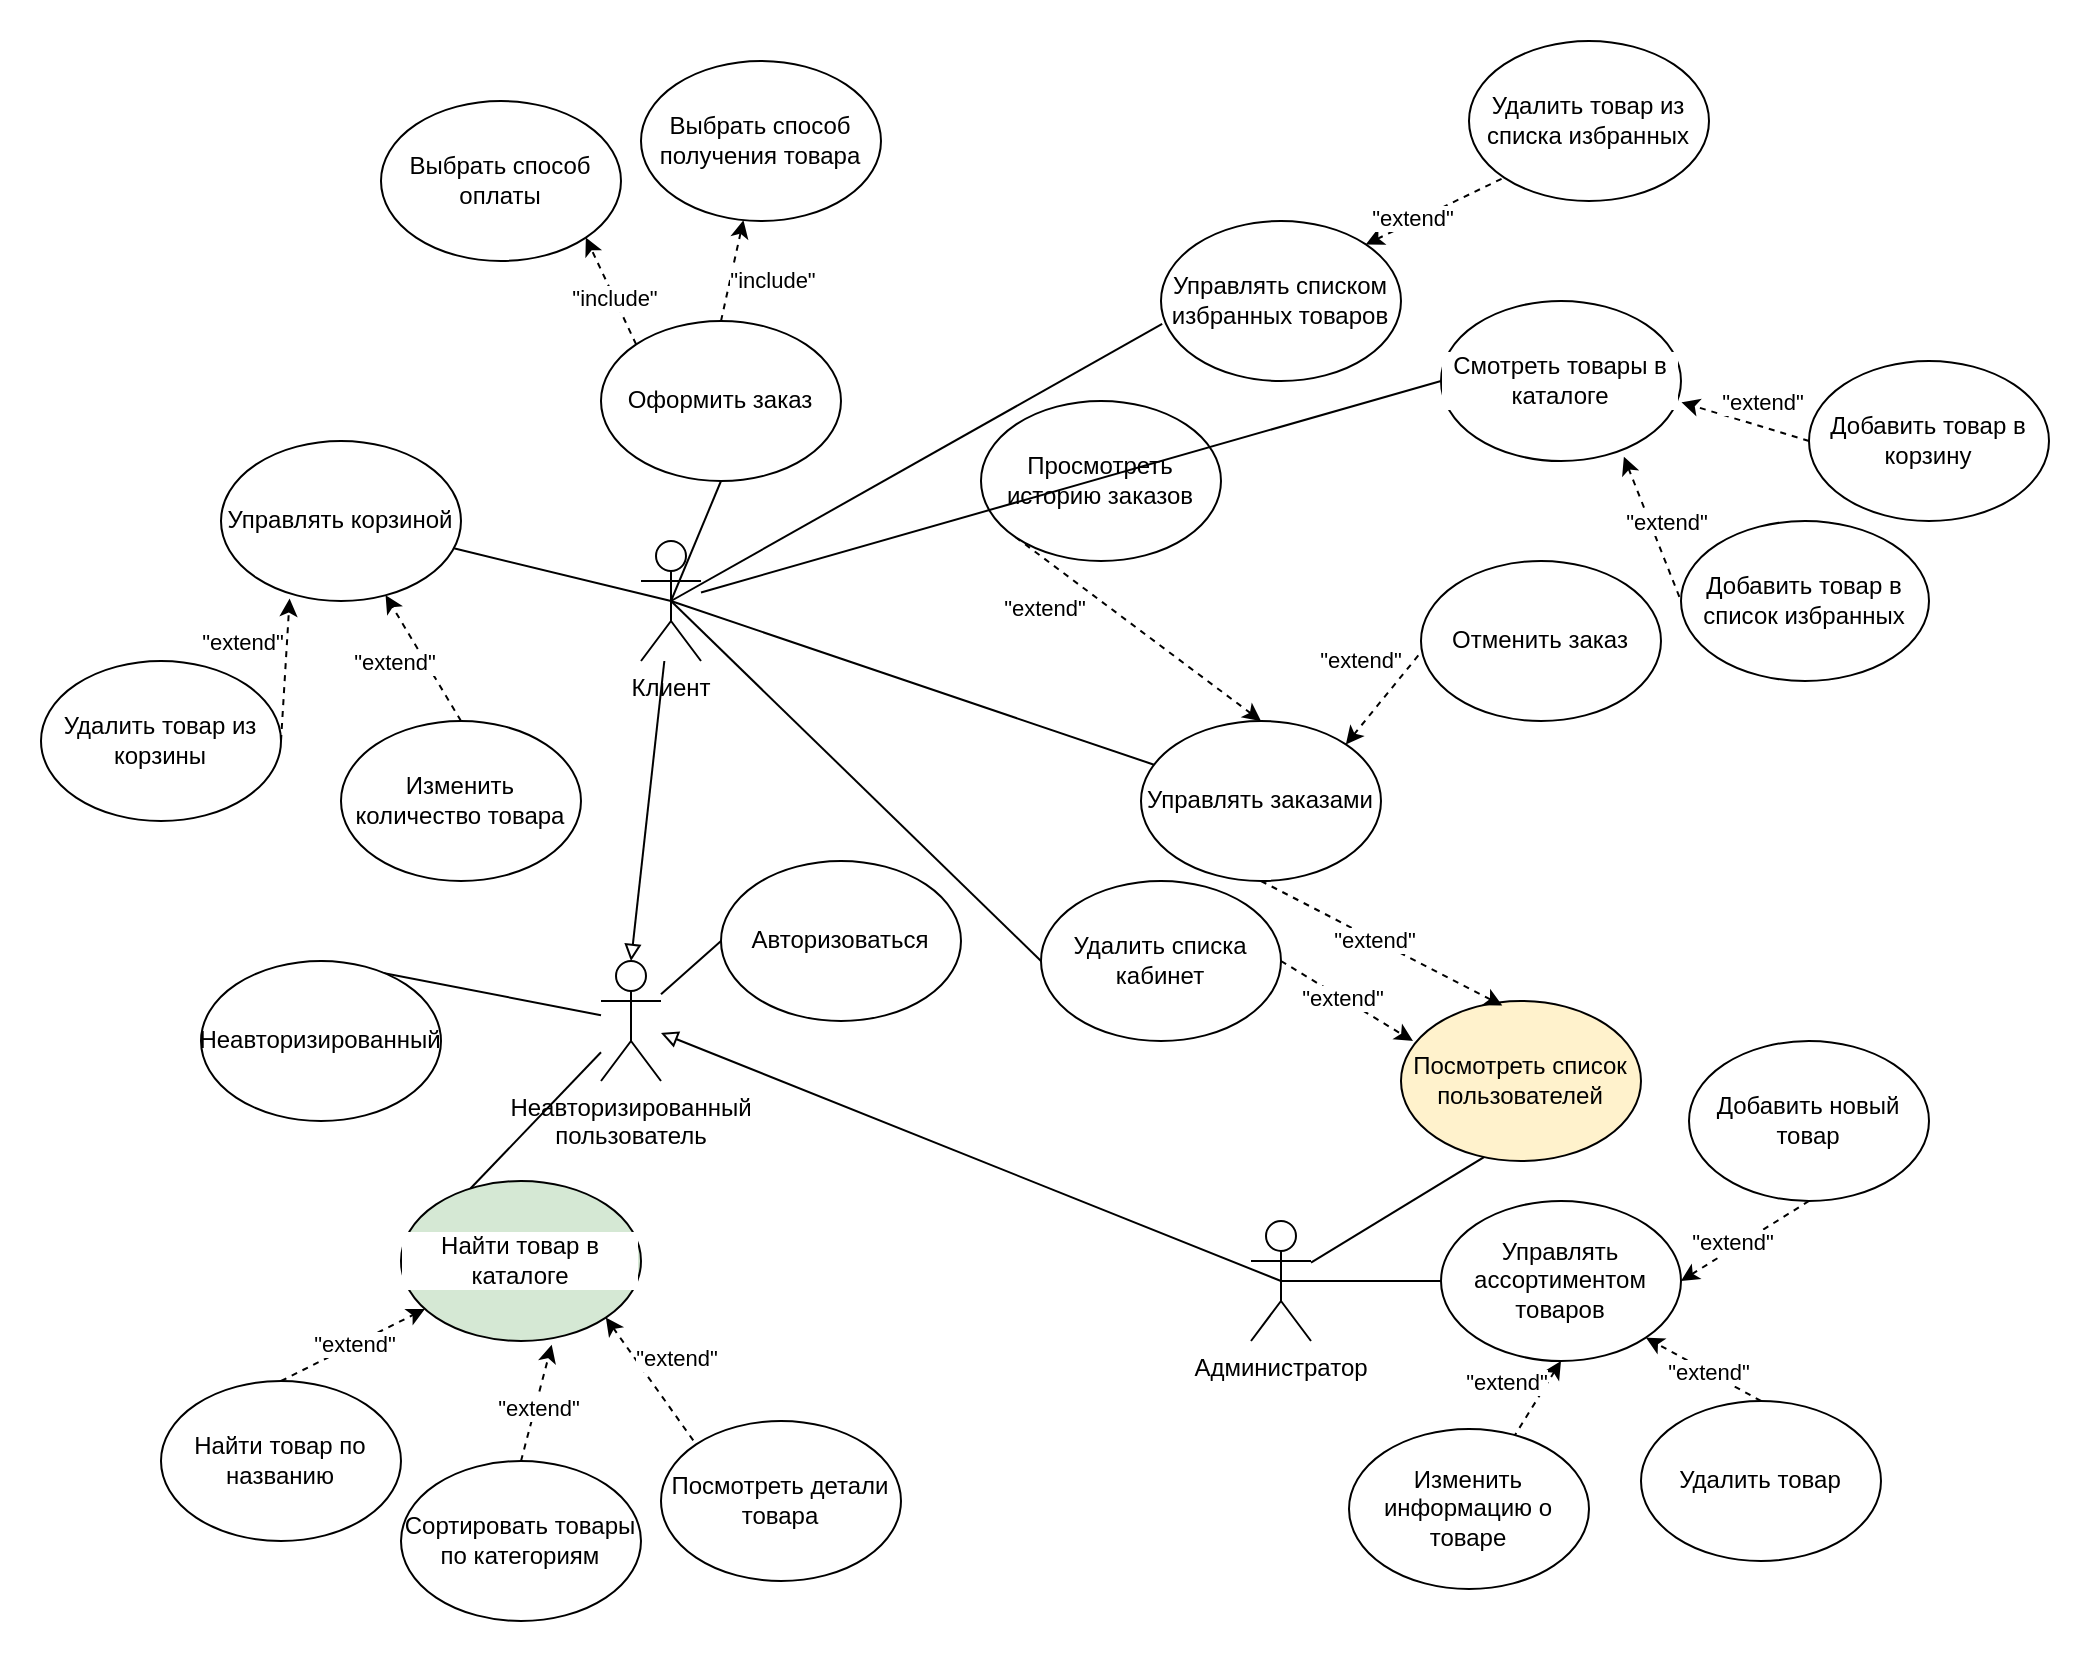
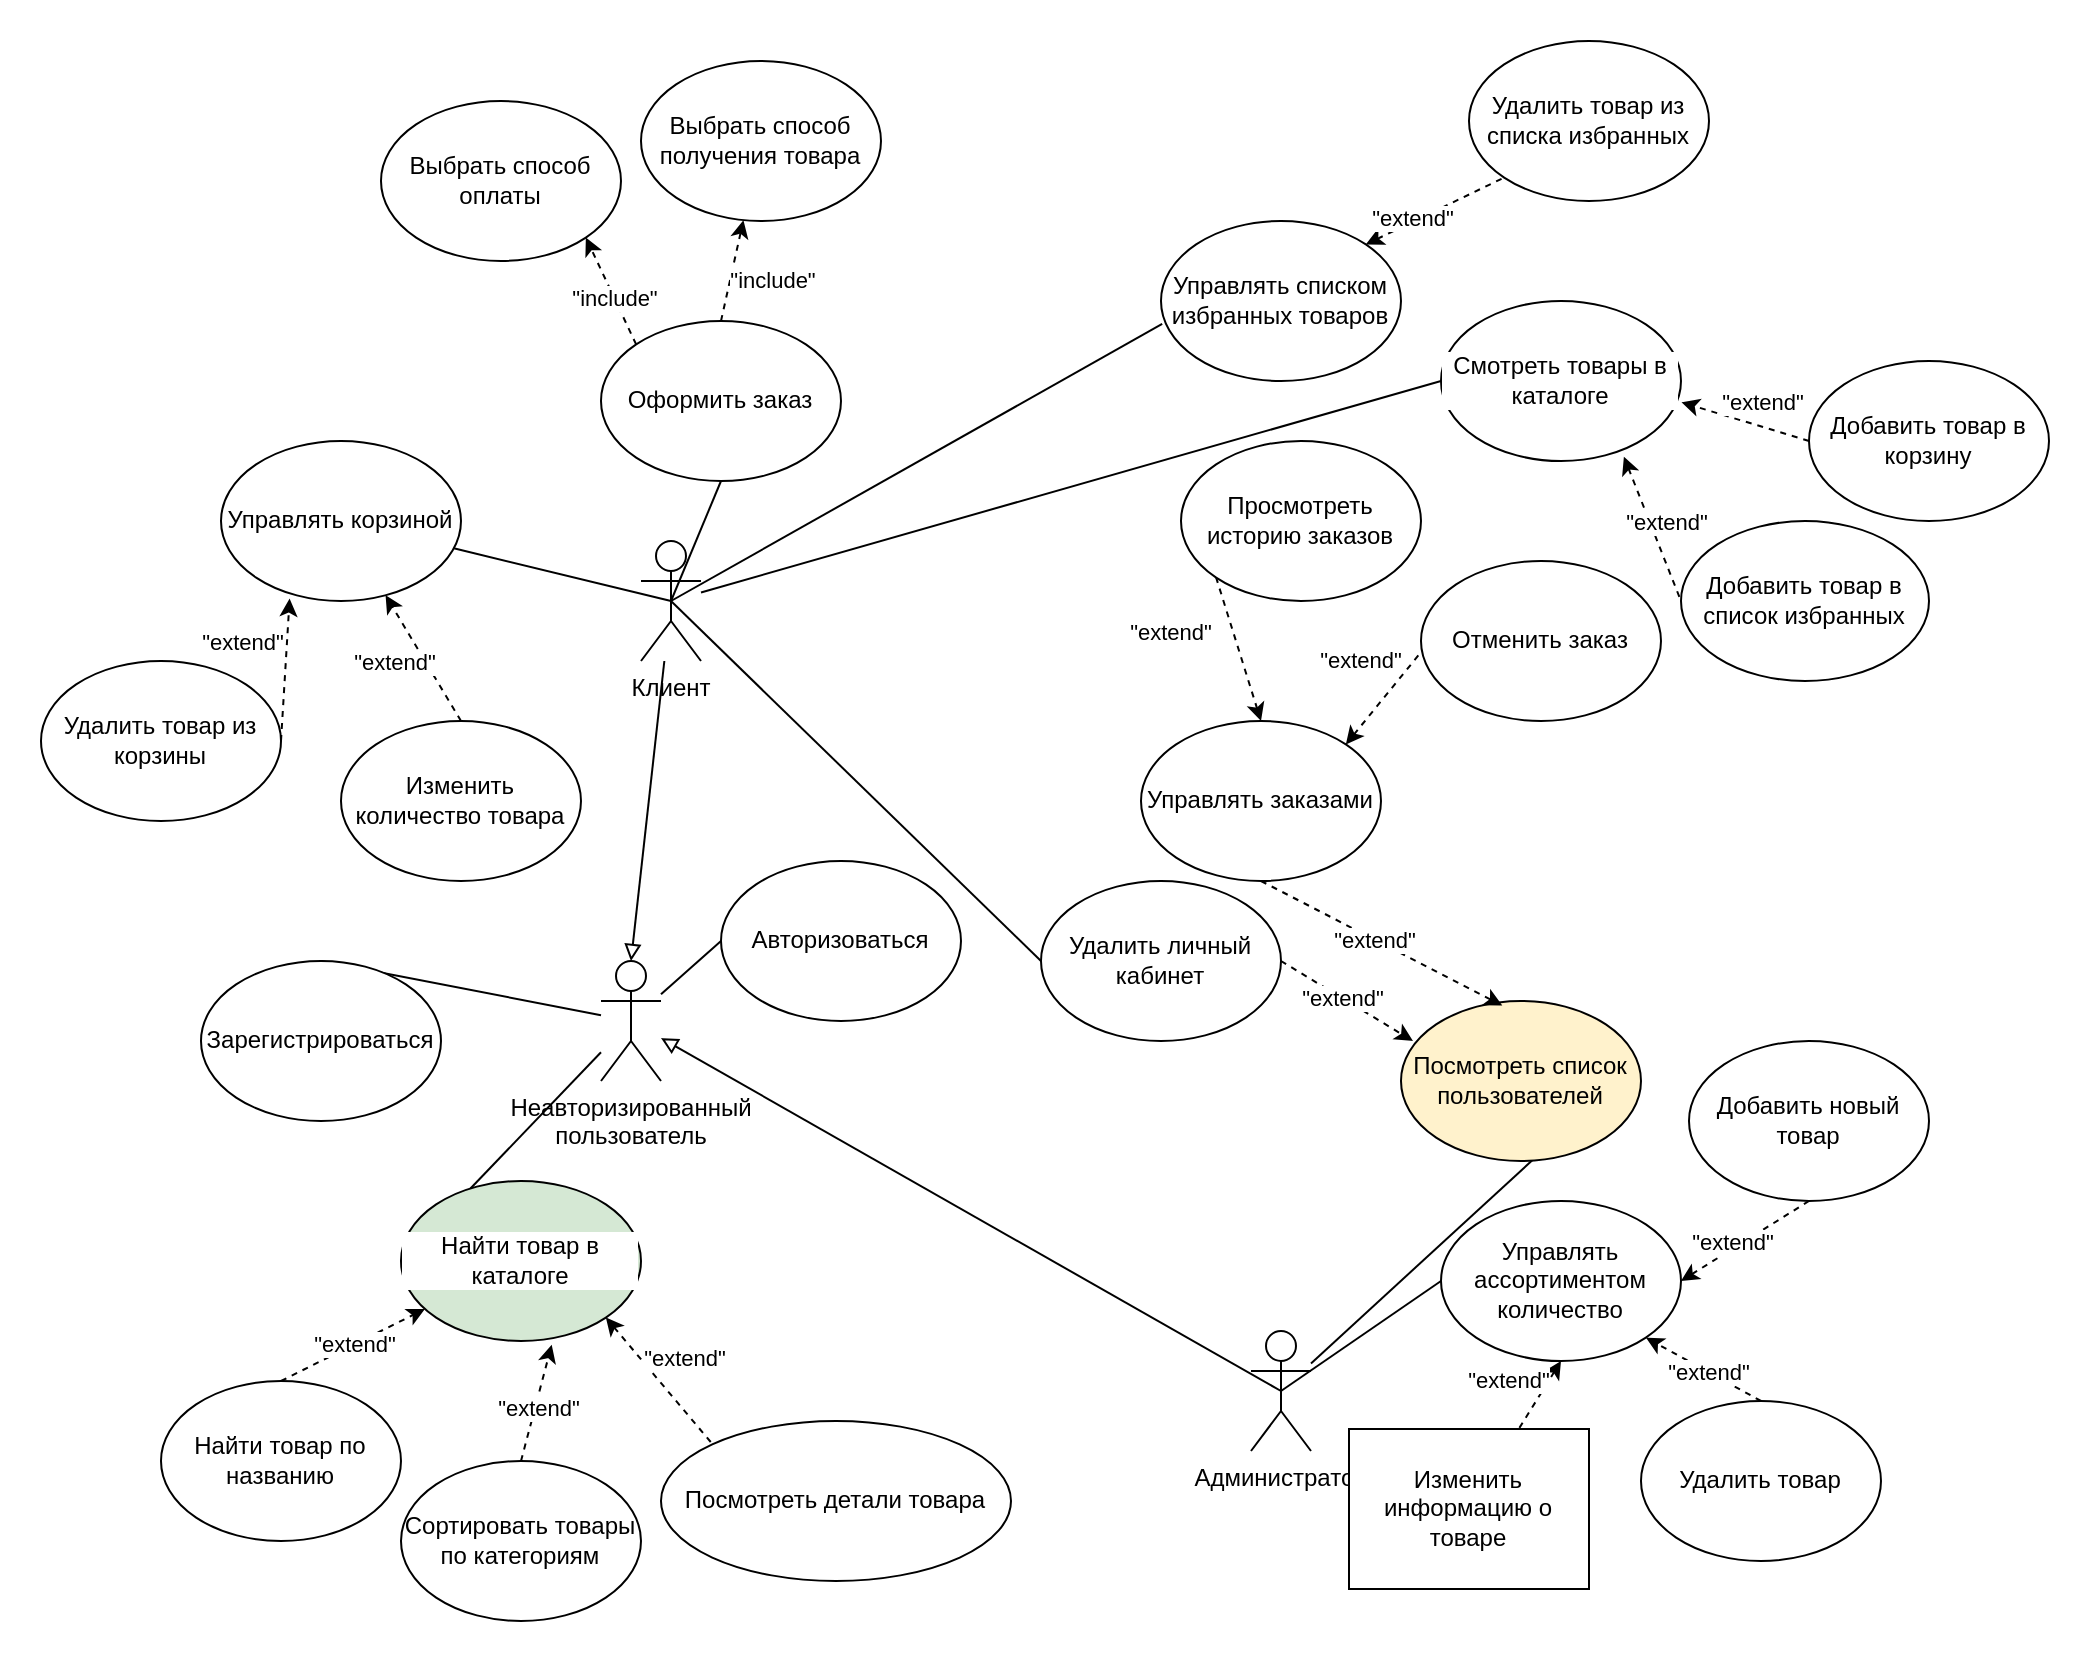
node "Просмотреть историю заказов": moved (1101, 481) -> (1301, 521)
edge "Клиент" -- "Управлять заказами": removed
node "Удалить списка кабинет": label "Удалить списка кабинет" -> "Удалить личный кабинет"
node "Неавторизированный": label "Неавторизированный" -> "Зарегистрироваться"
node "Администратор": moved (1281, 1281) -> (1281, 1391)
node "Управлять ассортиментом товаров": label "Управлять ассортиментом товаров" -> "Управлять ассортиментом количество"
node "Посмотреть детали товара": size 240x160 -> 350x160
node "Изменить информацию о товаре": shape ellipse -> rectangle
